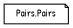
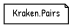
node "Pairs.Pairs": label "Pairs.Pairs" -> "Kraken.Pairs"
